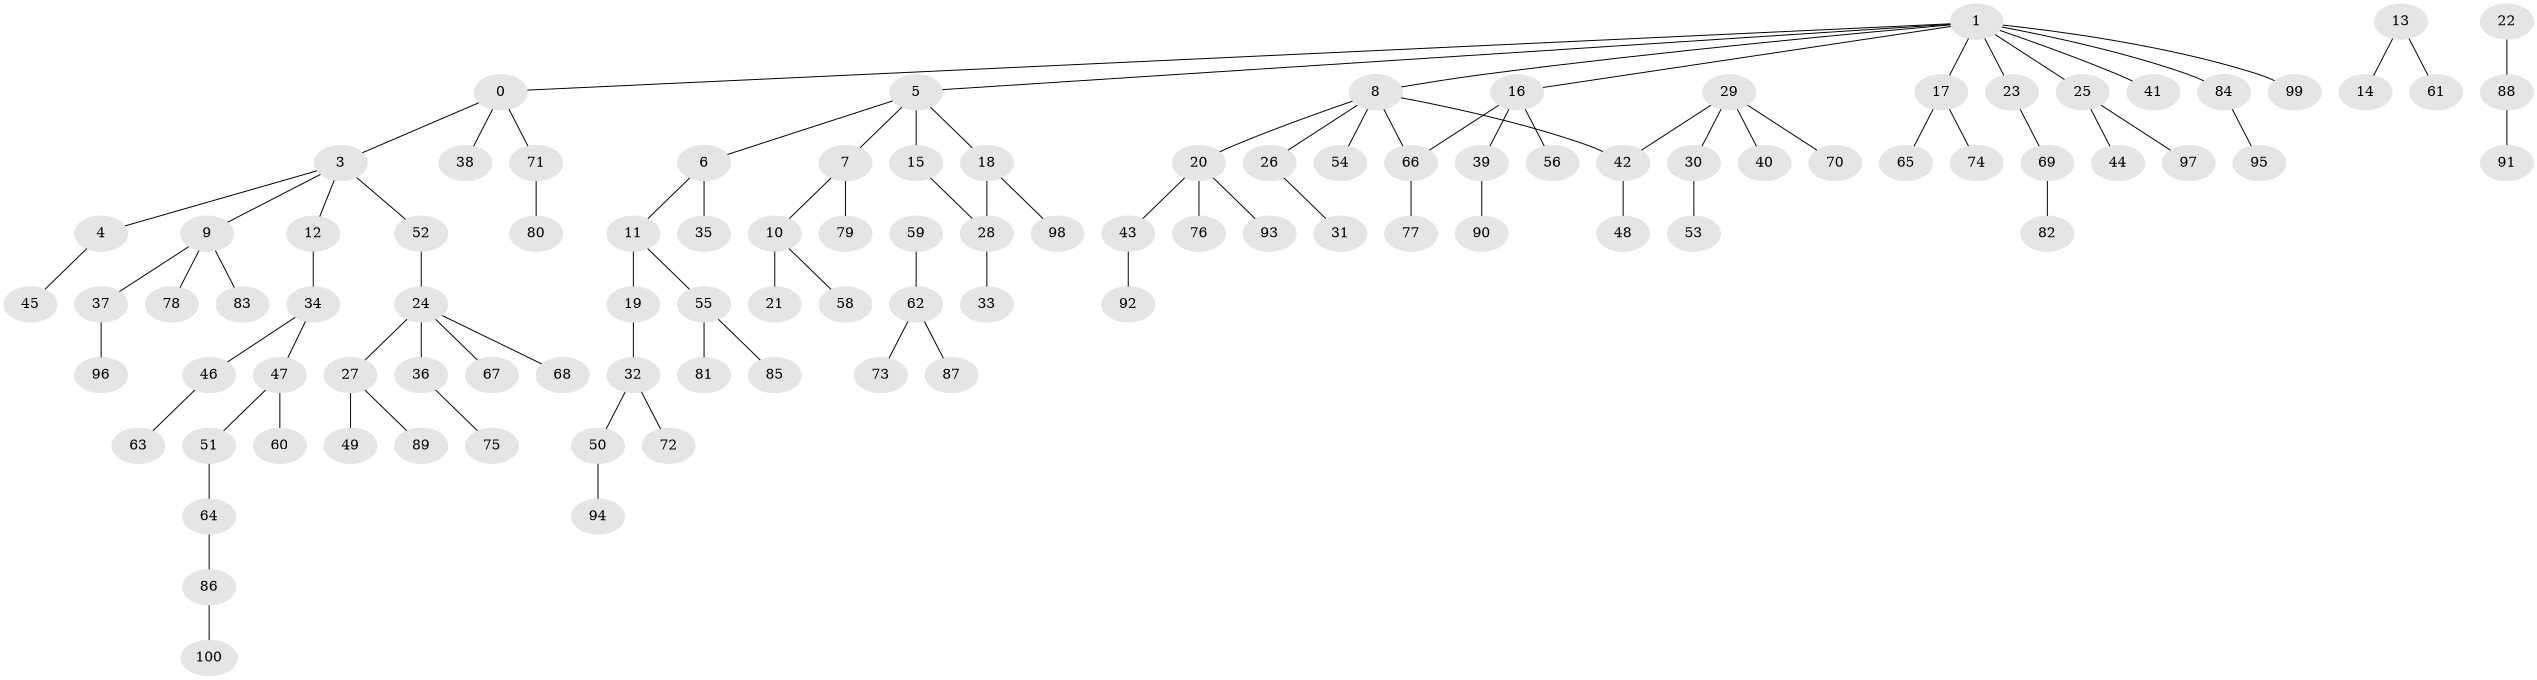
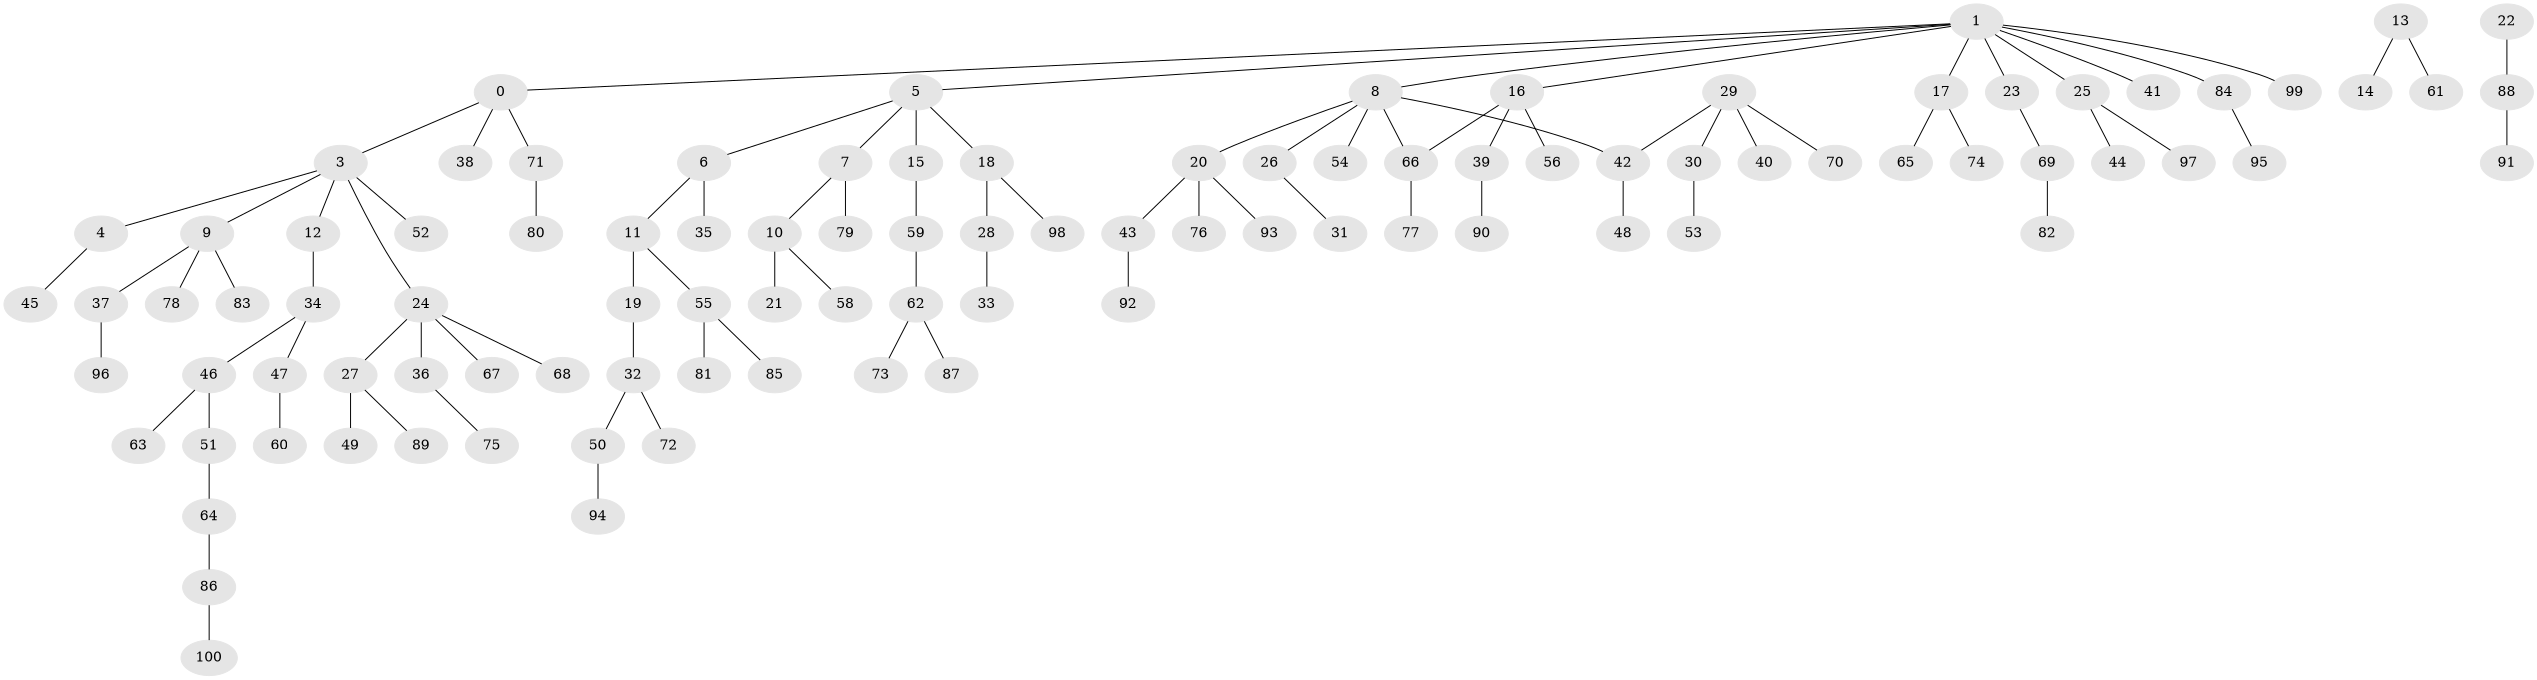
edge "15" -- "28": now "15" -- "59"
edge "52" -- "24": now "3" -- "24"
edge "47" -- "51": now "46" -- "51"
